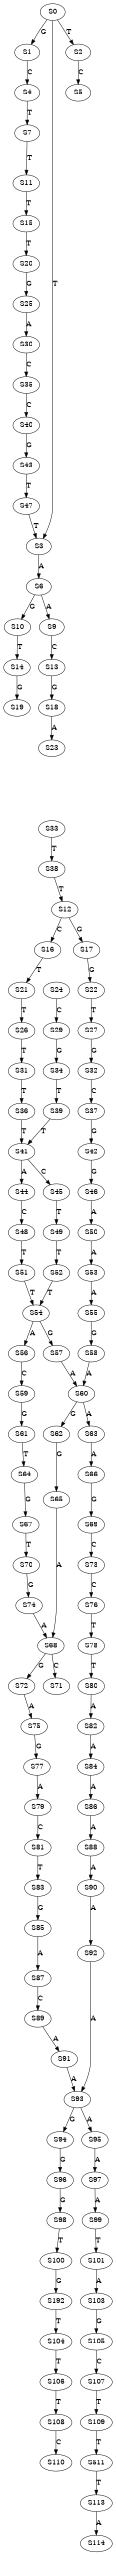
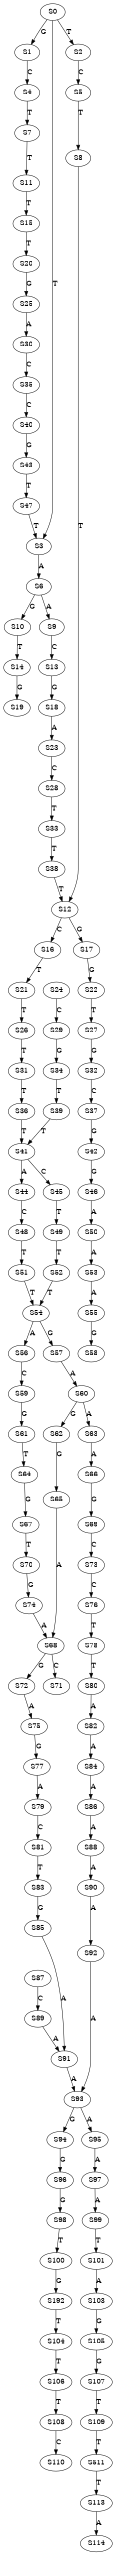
node "S8": added
node "S28": added
edge "S58" -> "S60": removed, label "A"
edge "S85" -> "S87": now "S85" -> "S91"
edge "S105" -> "S107": label "C" -> "G"
